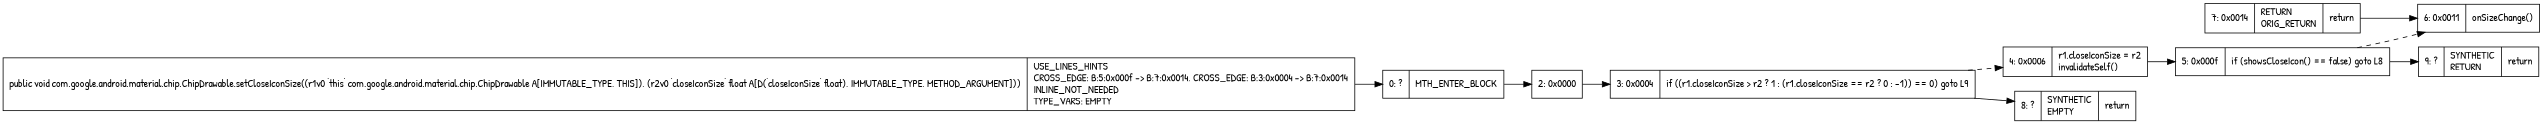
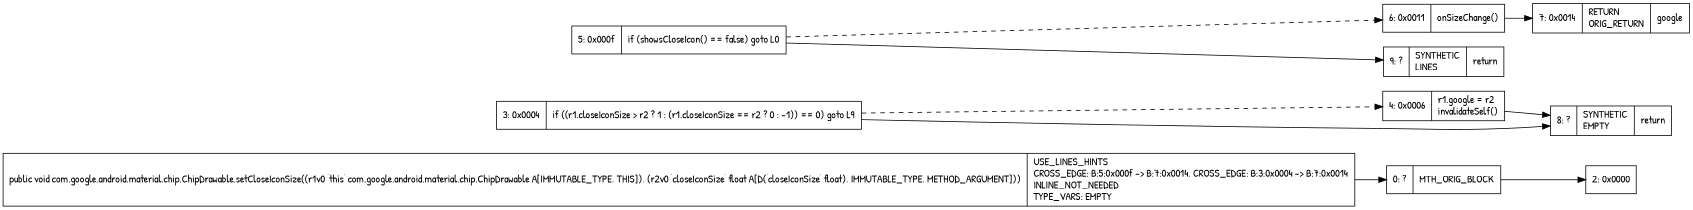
node "7: 0x0014": text "return" -> "google"
edge "7: 0x0014" -> "6: 0x0011": reversed
node "4: 0x0006": text "r1.closeIconSize = r2" -> "r1.google = r2"
node "5: 0x000f": text "if (showsCloseIcon() == false) goto L8" -> "if (showsCloseIcon() == false) goto L0"
edge "4: 0x0006" -> "5: 0x000f": now "4: 0x0006" -> "8: ?"
node "9: ?": text "RETURN" -> "LINES"
node "0: ?": text "MTH_ENTER_BLOCK" -> "MTH_ORIG_BLOCK"
edge "2: 0x0000" -> "3: 0x0004": removed
